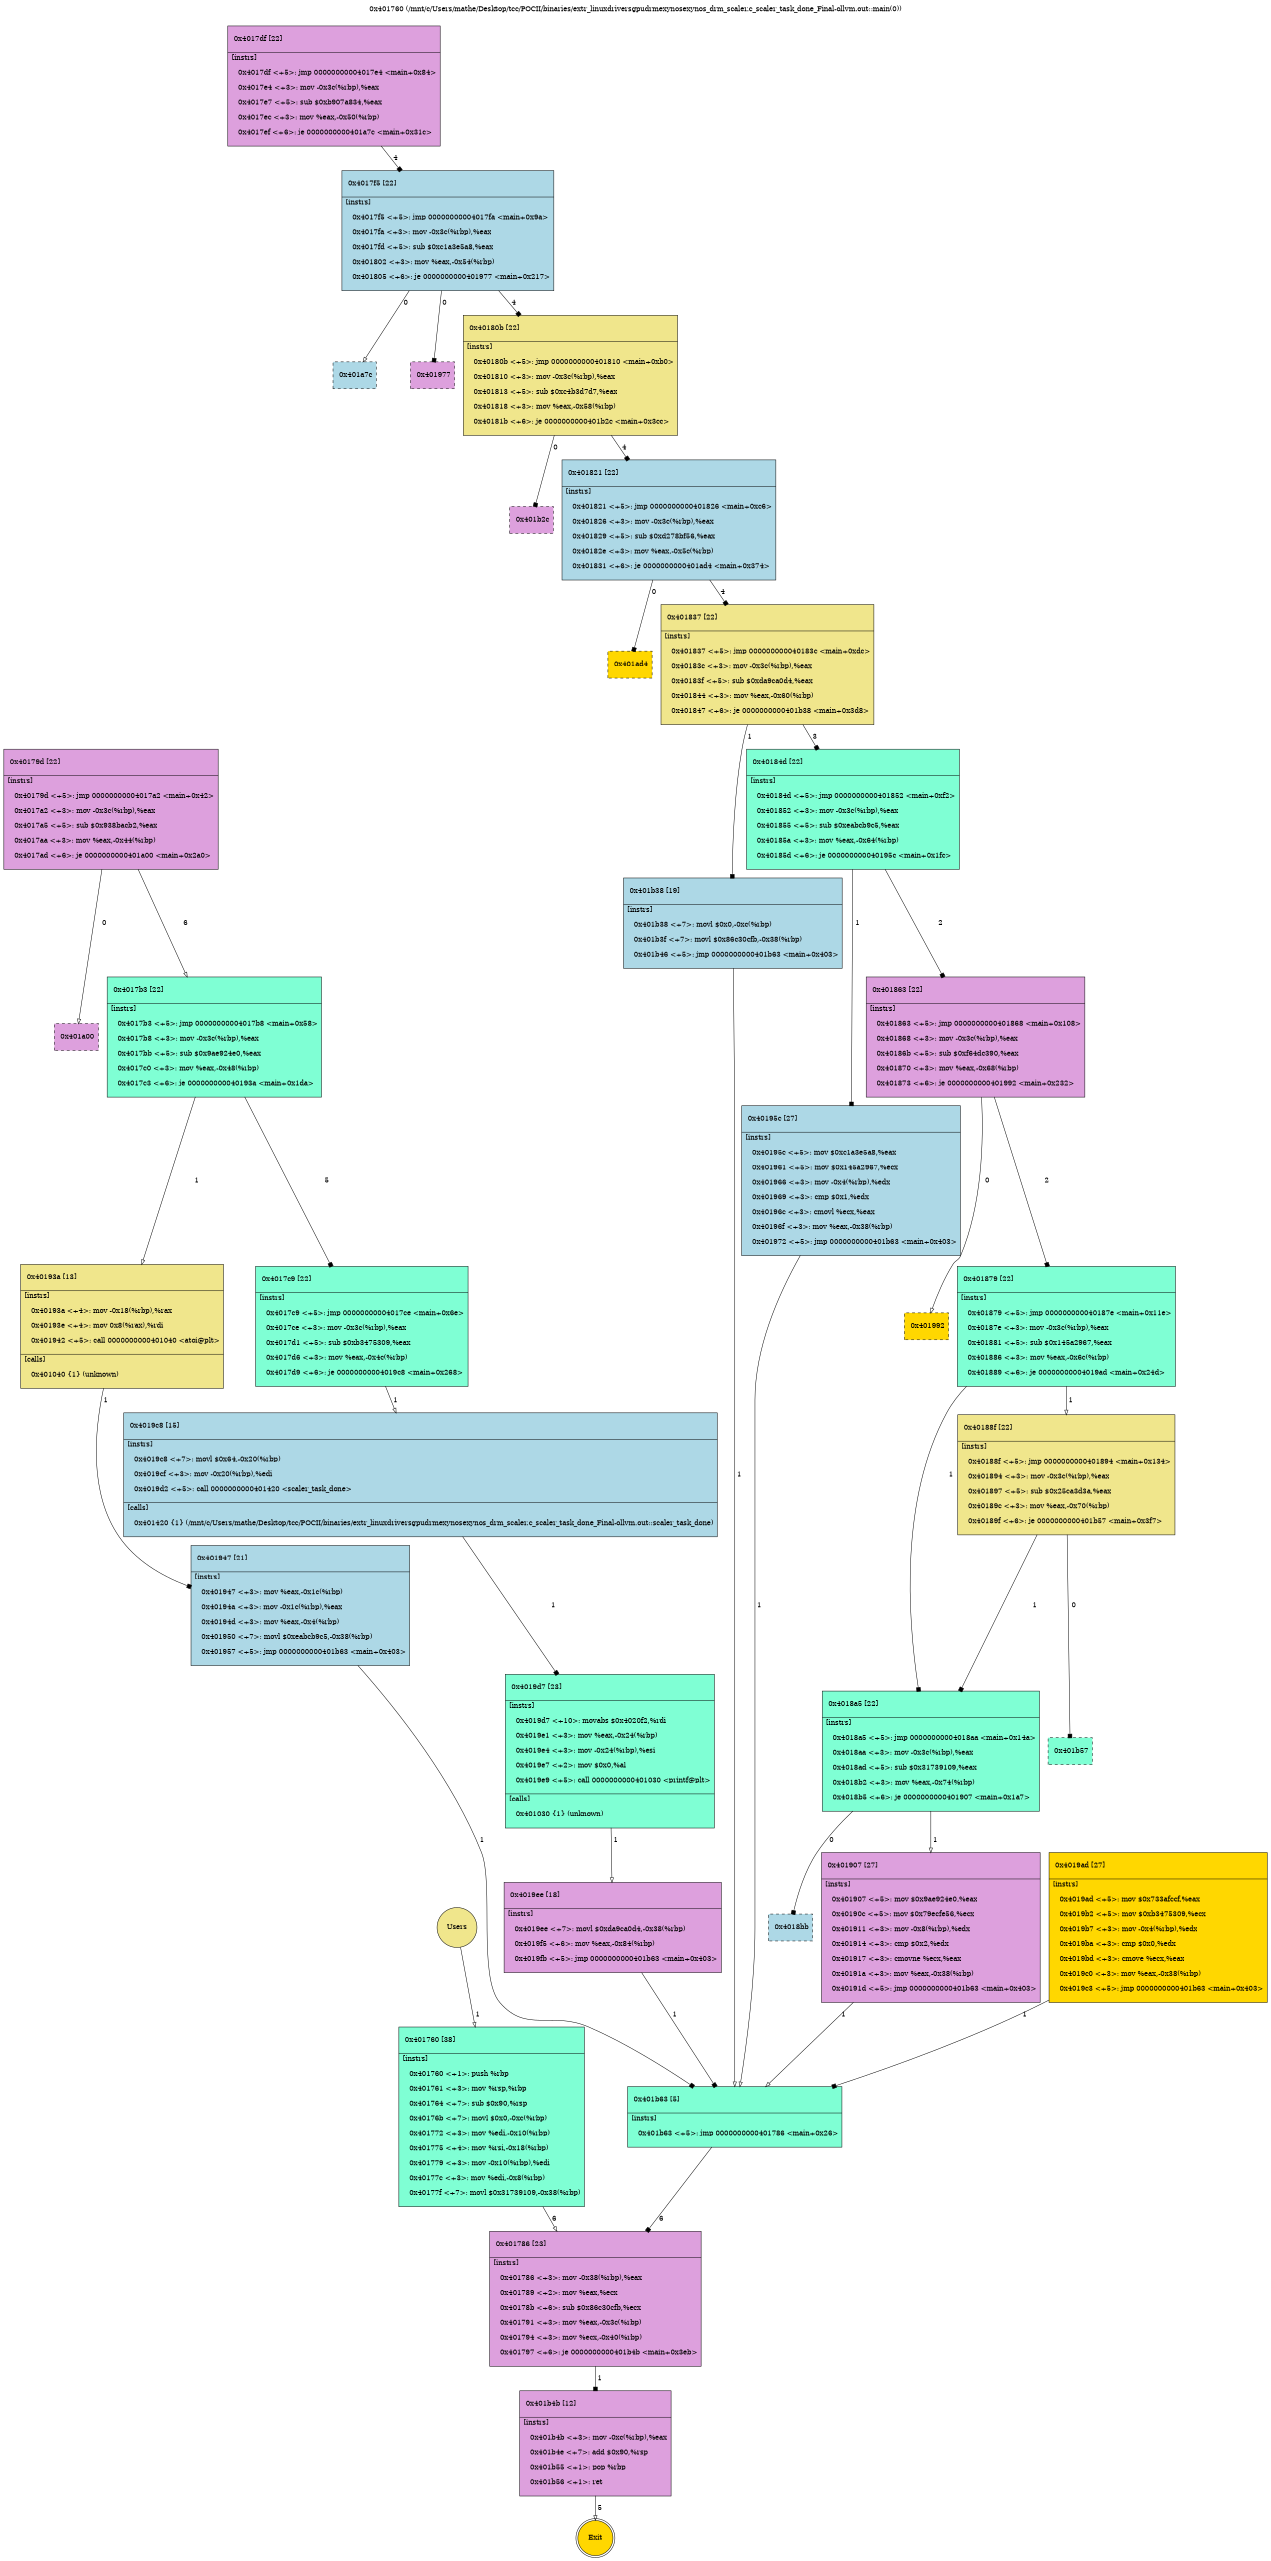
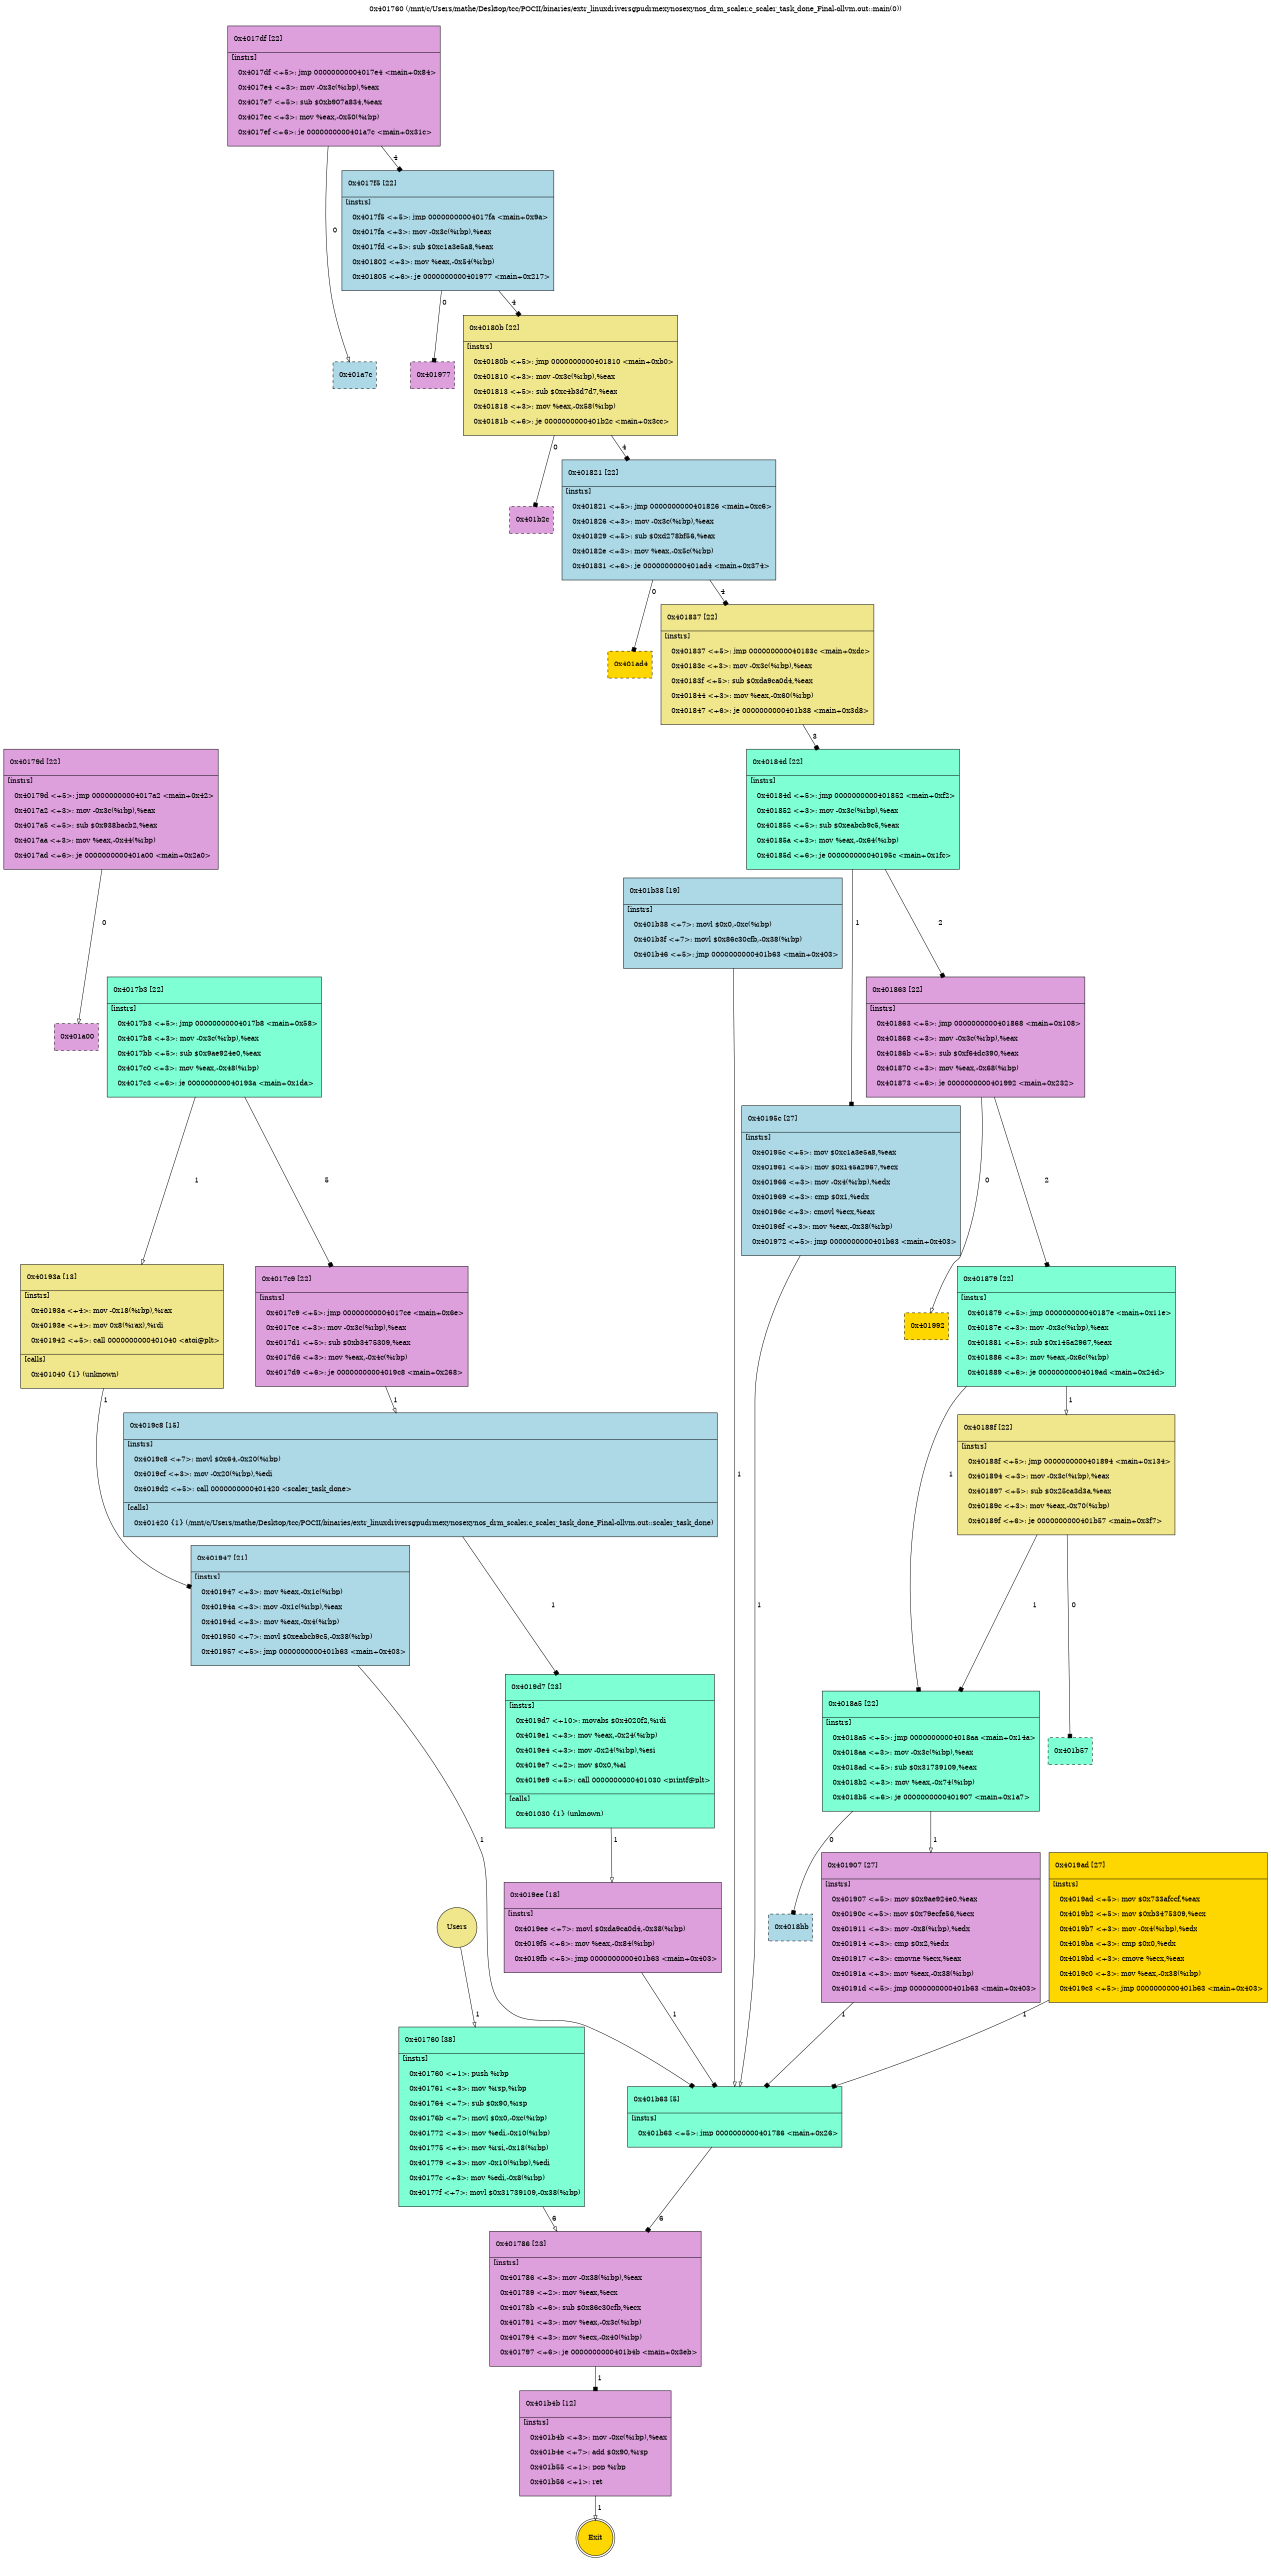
edge "0x4017f5 [22]" -> "0x401a7c": now "0x4017df [22]" -> "0x401a7c"
edge "0x401837 [22]" -> "0x401b38 [19]": removed, label "1"
edge "0x40179d [22]" -> "0x4017b3 [22]": removed, label "6"
node "0x4017c9 [22]": fillcolor aquamarine -> plum
edge "0x401907 [27]" -> "0x401b63 [5]": arrowhead onormal -> box
edge "0x401b4b [12]" -> "Exit": label " 5" -> " 1"
